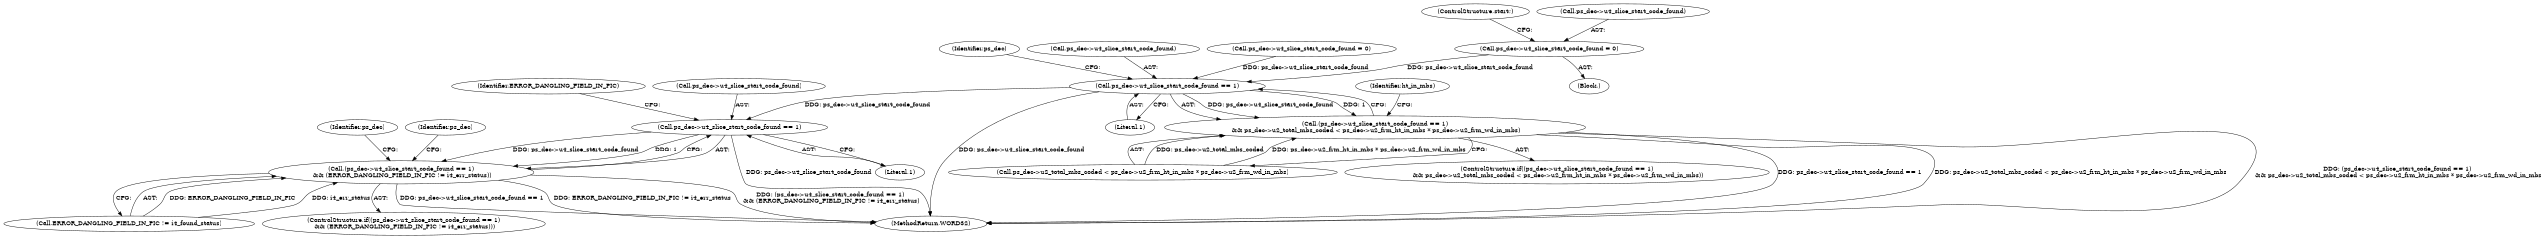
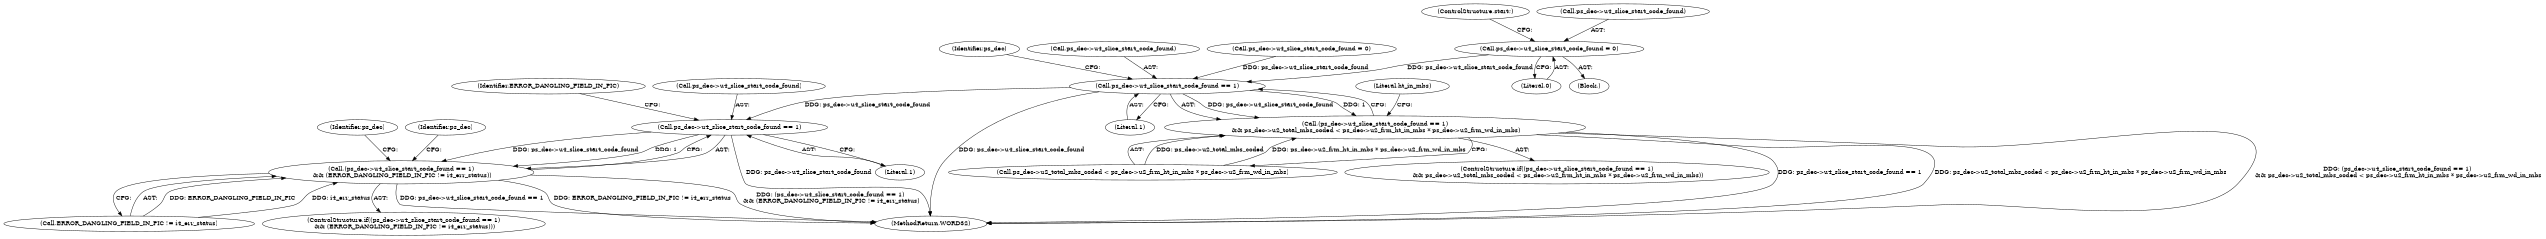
node "(Identifier,ht_in_mbs)": label "(Identifier,ht_in_mbs)" -> "(Literal,ht_in_mbs)"
node "(Literal,0)": added
node "(Call,ERROR_DANGLING_FIELD_IN_PIC != i4_found_status)": label "(Call,ERROR_DANGLING_FIELD_IN_PIC != i4_found_status)" -> "(Call,ERROR_DANGLING_FIELD_IN_PIC != i4_err_status)"
